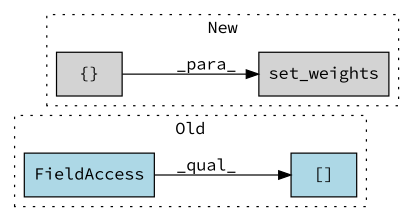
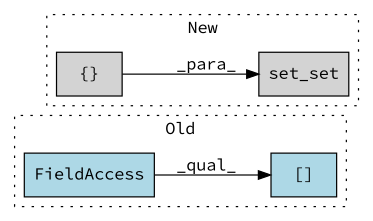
node "set_weights": label "set_weights" -> "set_set"
